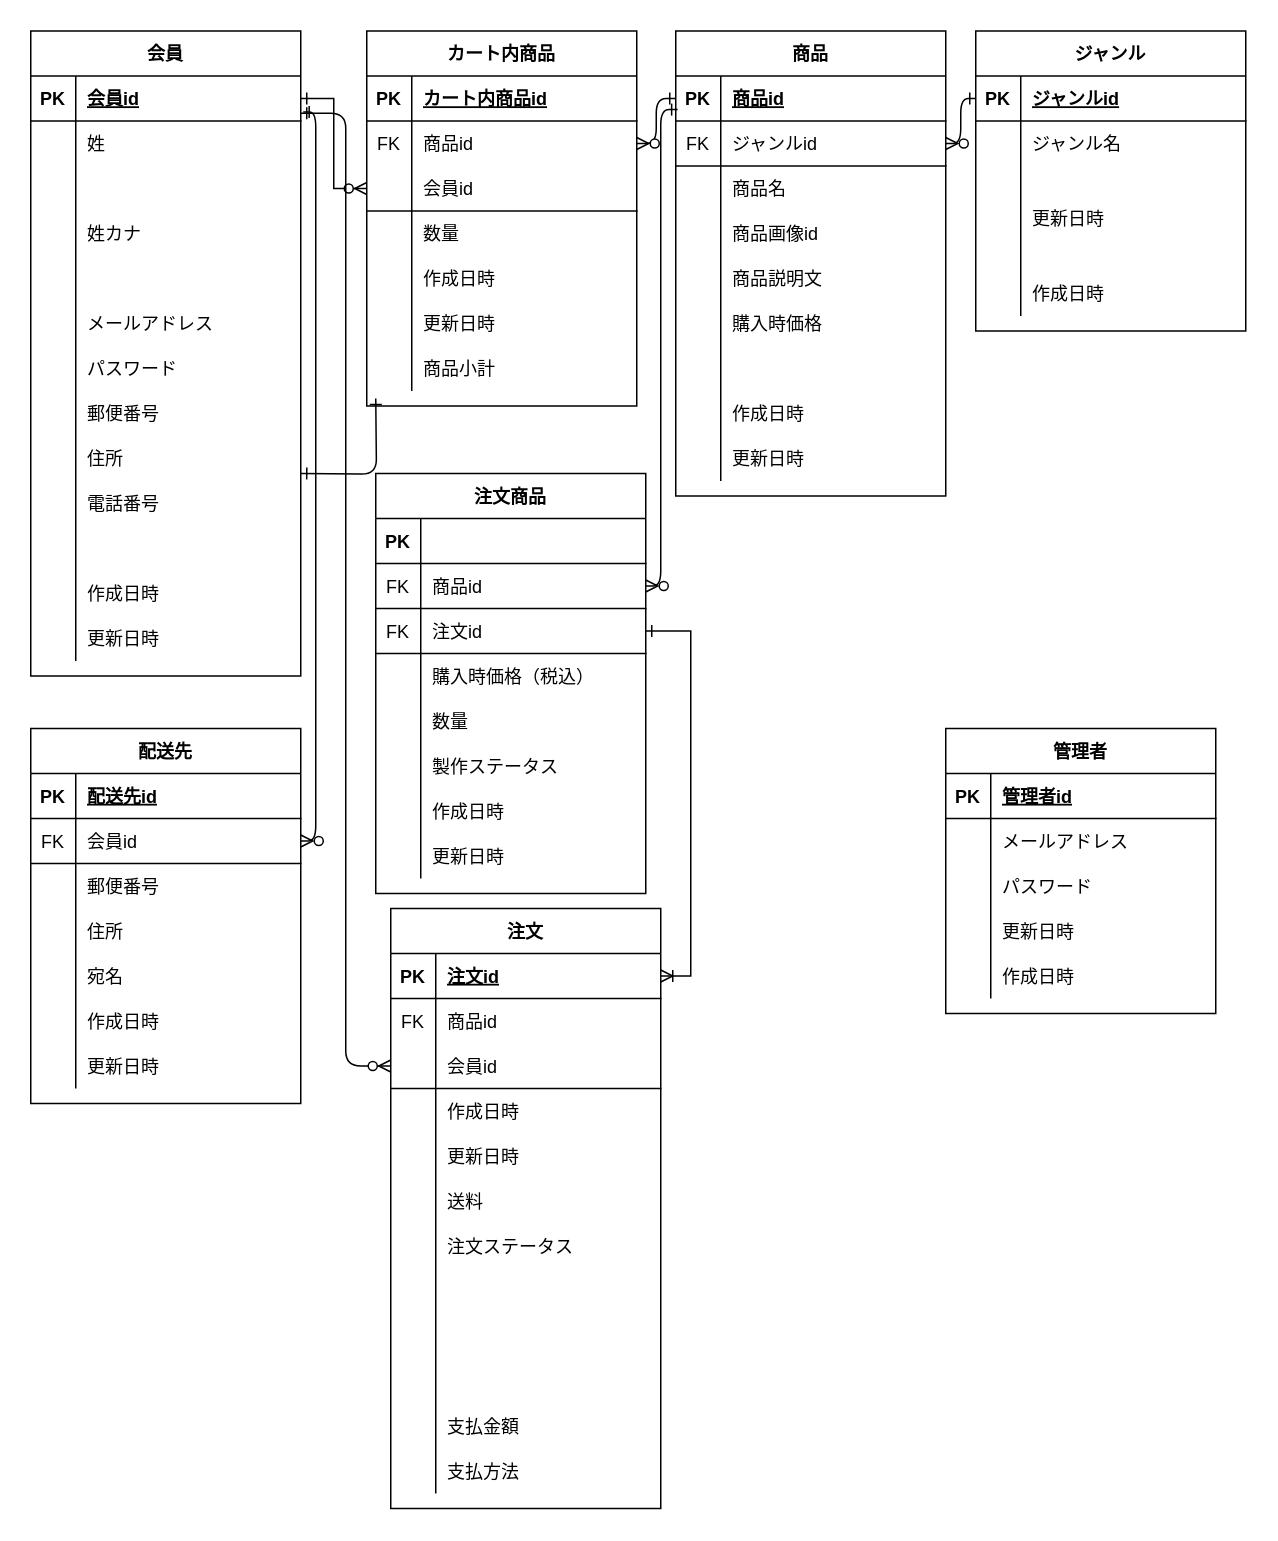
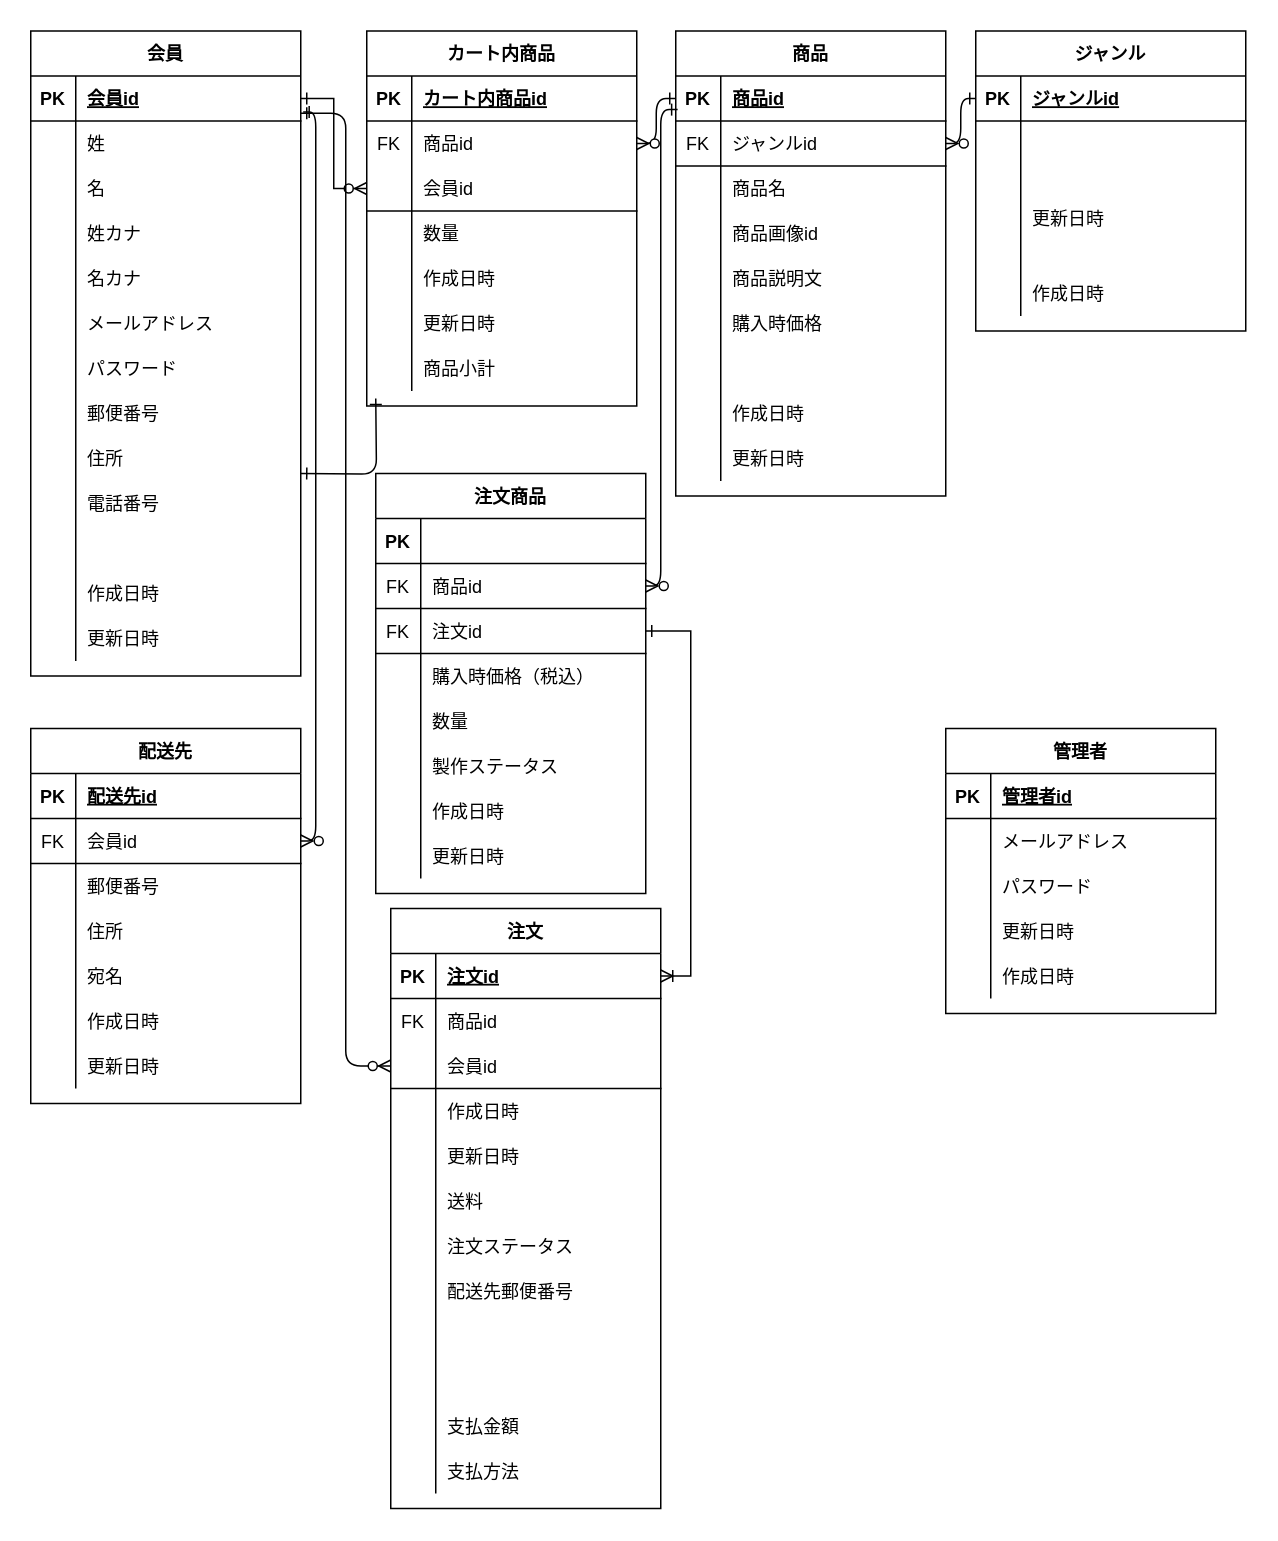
node "ジャンル名": removed
node "名": added
node "名カナ": added
node "配送先郵便番号": added
